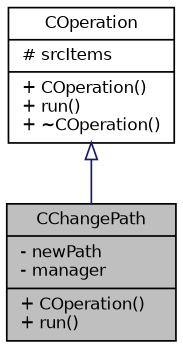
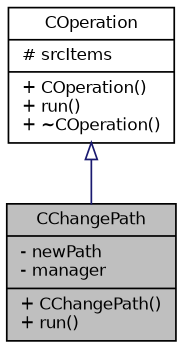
node "CChangePath": text "+ COperation()" -> "+ CChangePath()"
